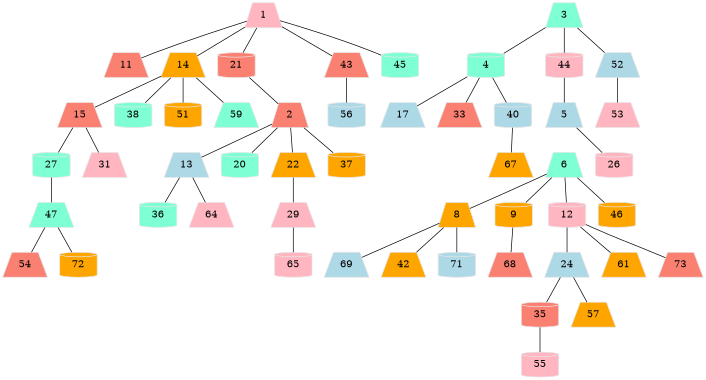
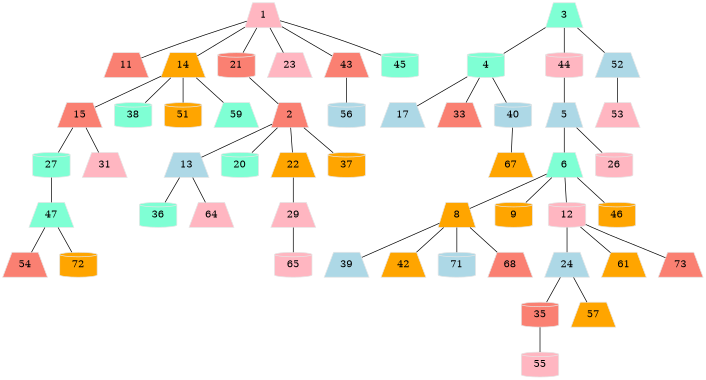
node "23": added
edge "5" -- "6": added
edge "9" -- "68": now "8" -- "68"
node "69": label "69" -> "39"
